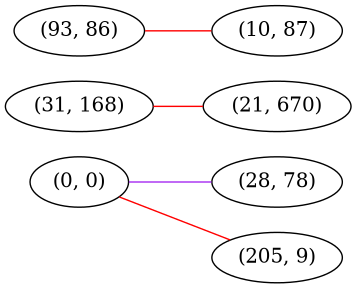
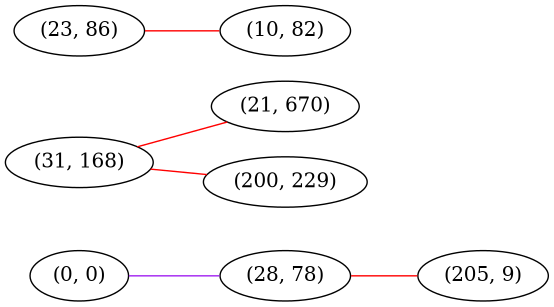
node "(93, 86)": label "(93, 86)" -> "(23, 86)"
node "(10, 87)": label "(10, 87)" -> "(10, 82)"
node "(200, 229)": added
edge "(0, 0)" -- "(205, 9)": now "(28, 78)" -- "(205, 9)"
